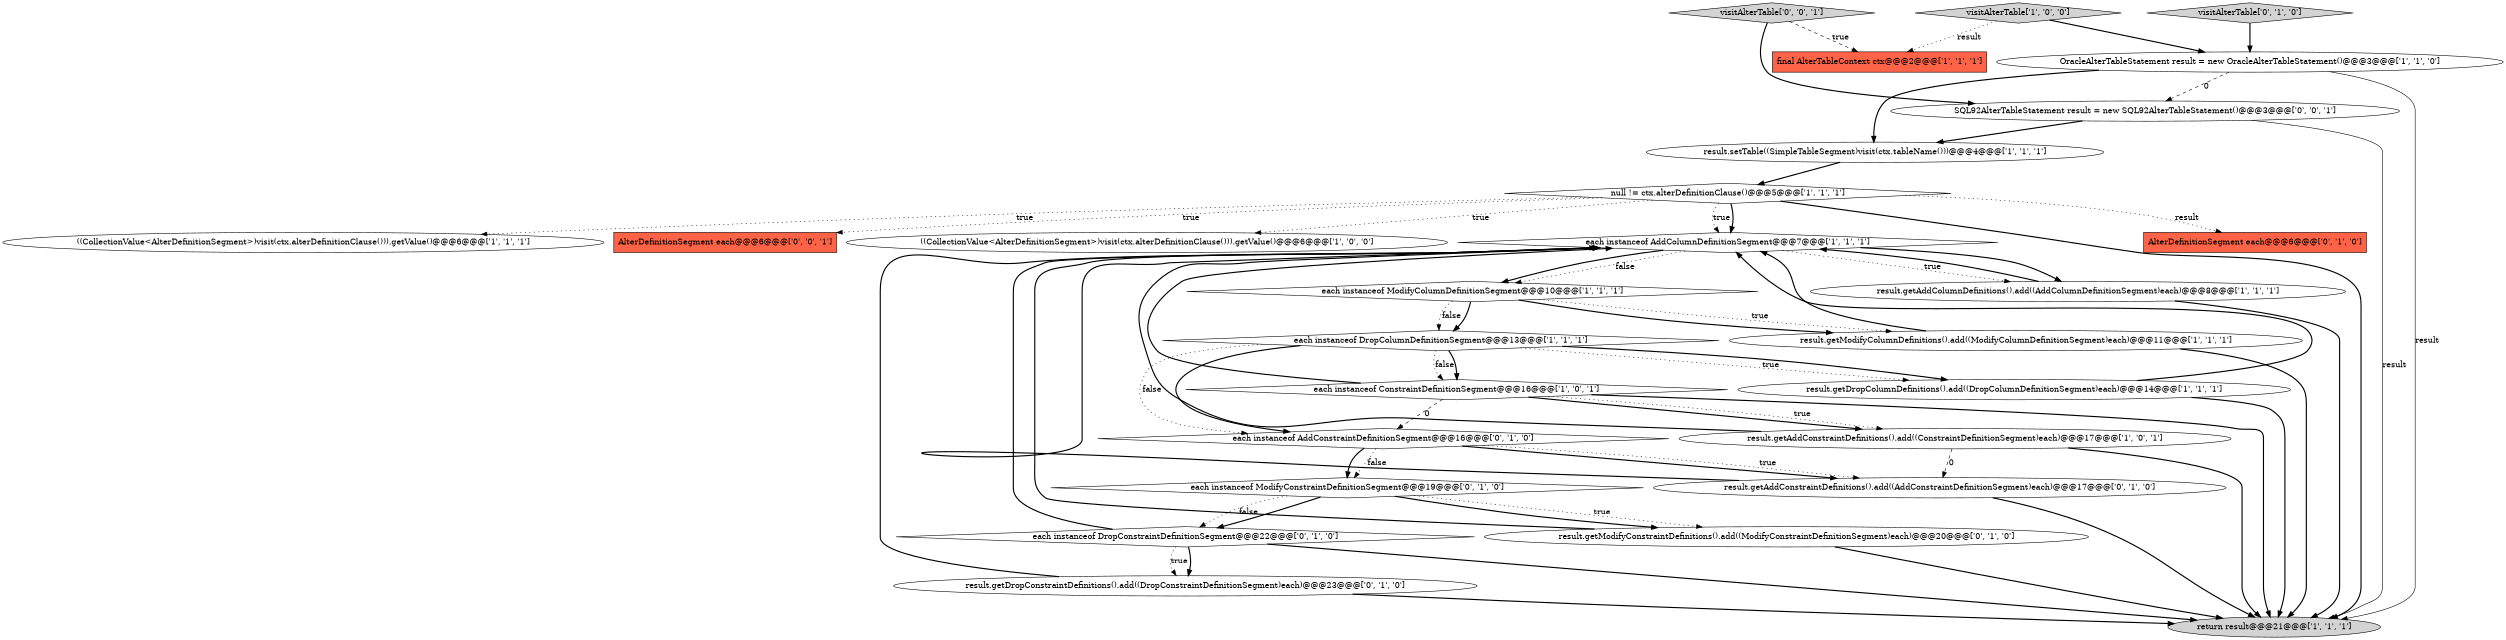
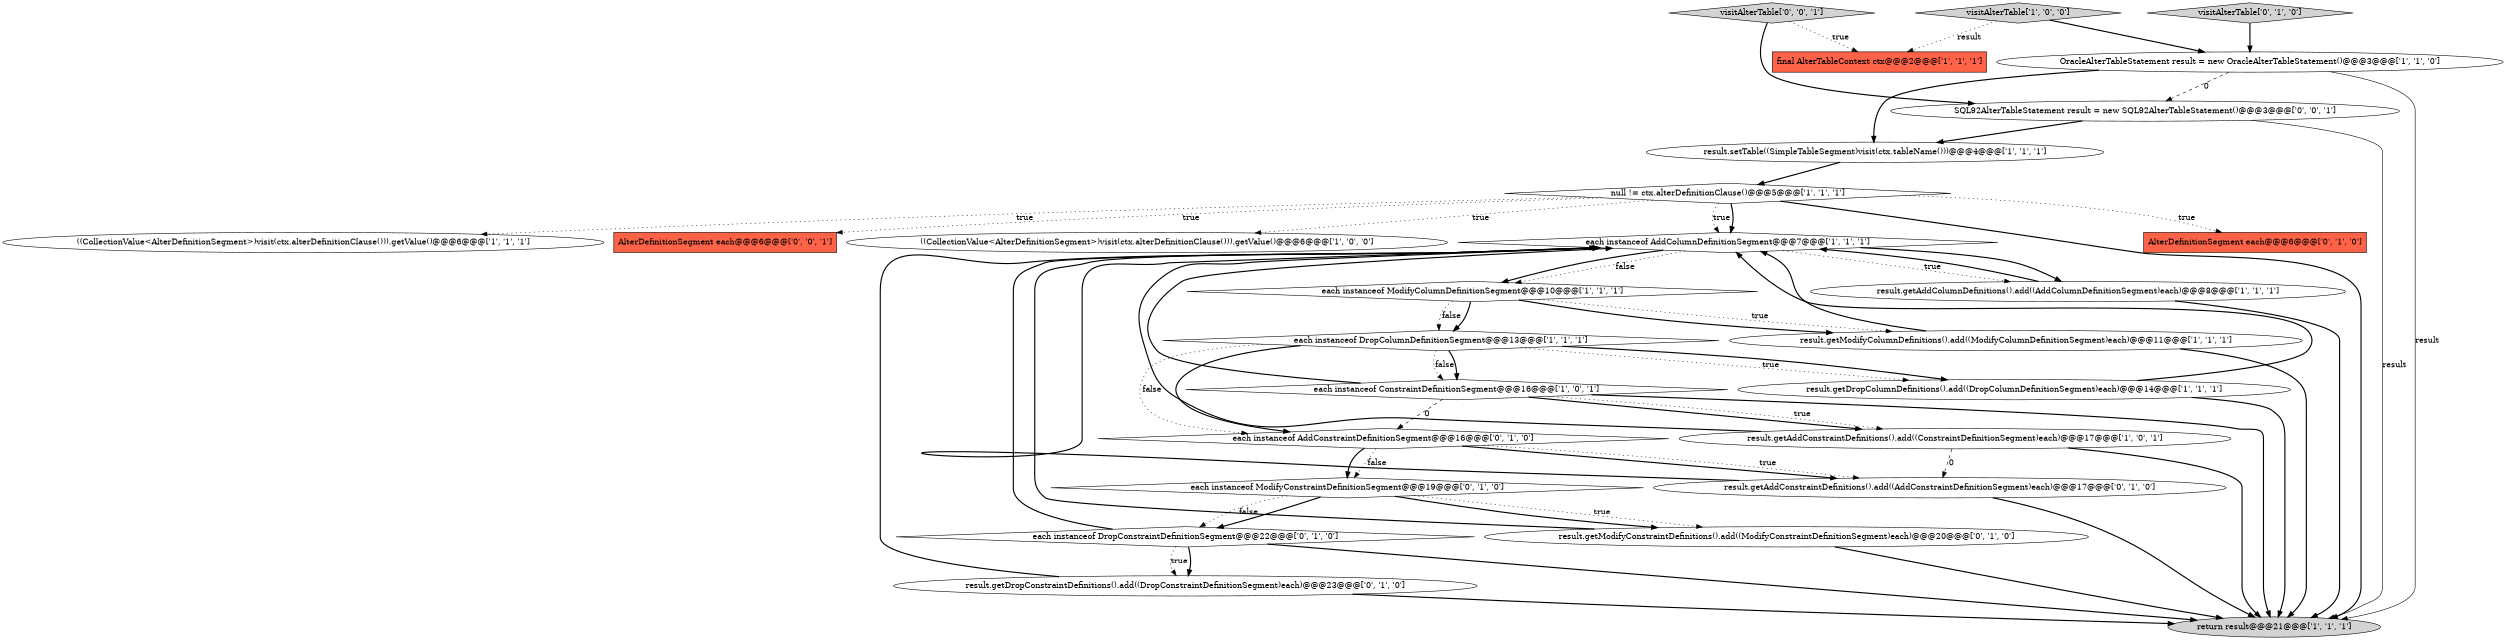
edge "visitAlterTable['0', '0', '1']" -> "final AlterTableContext ctx@@@2@@@['1', '1', '1']": style dashed -> dotted
edge "null != ctx.alterDefinitionClause()@@@5@@@['1', '1', '1']" -> "AlterDefinitionSegment each@@@6@@@['0', '1', '0']": label "result" -> "true"
